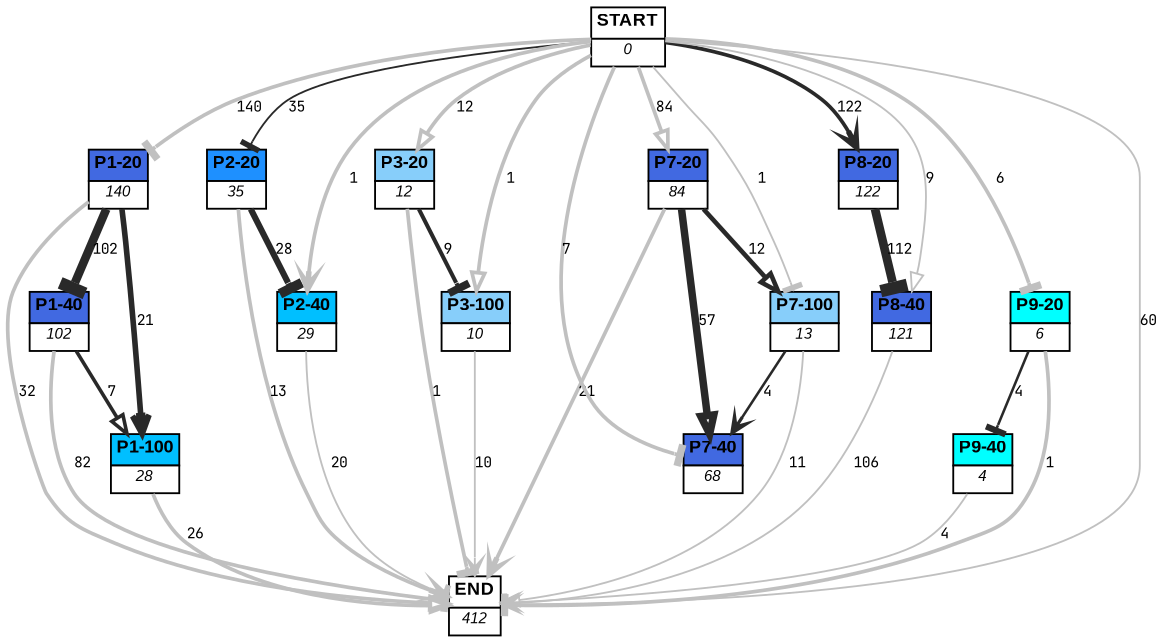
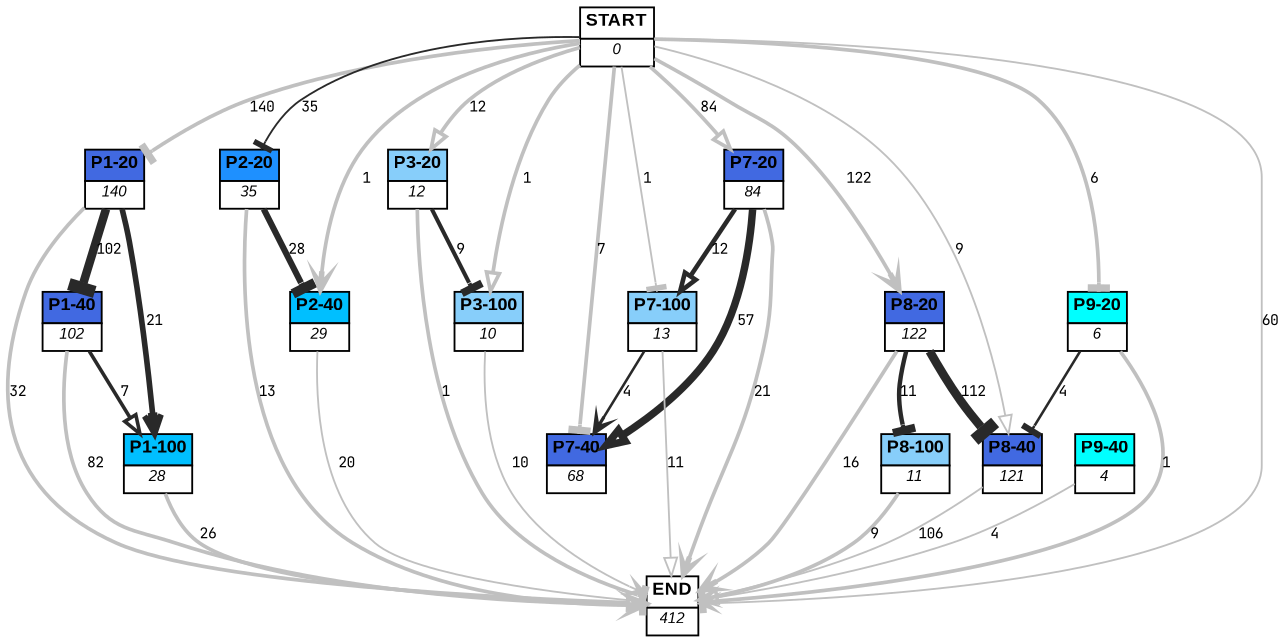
edge "START" -> "P8-20": color grey16 -> grey
edge "P9-20" -> "P9-40": now "P9-20" -> "P8-40"
node "P8-100": added
edge "P8-20" -> "END": added, label "16"
